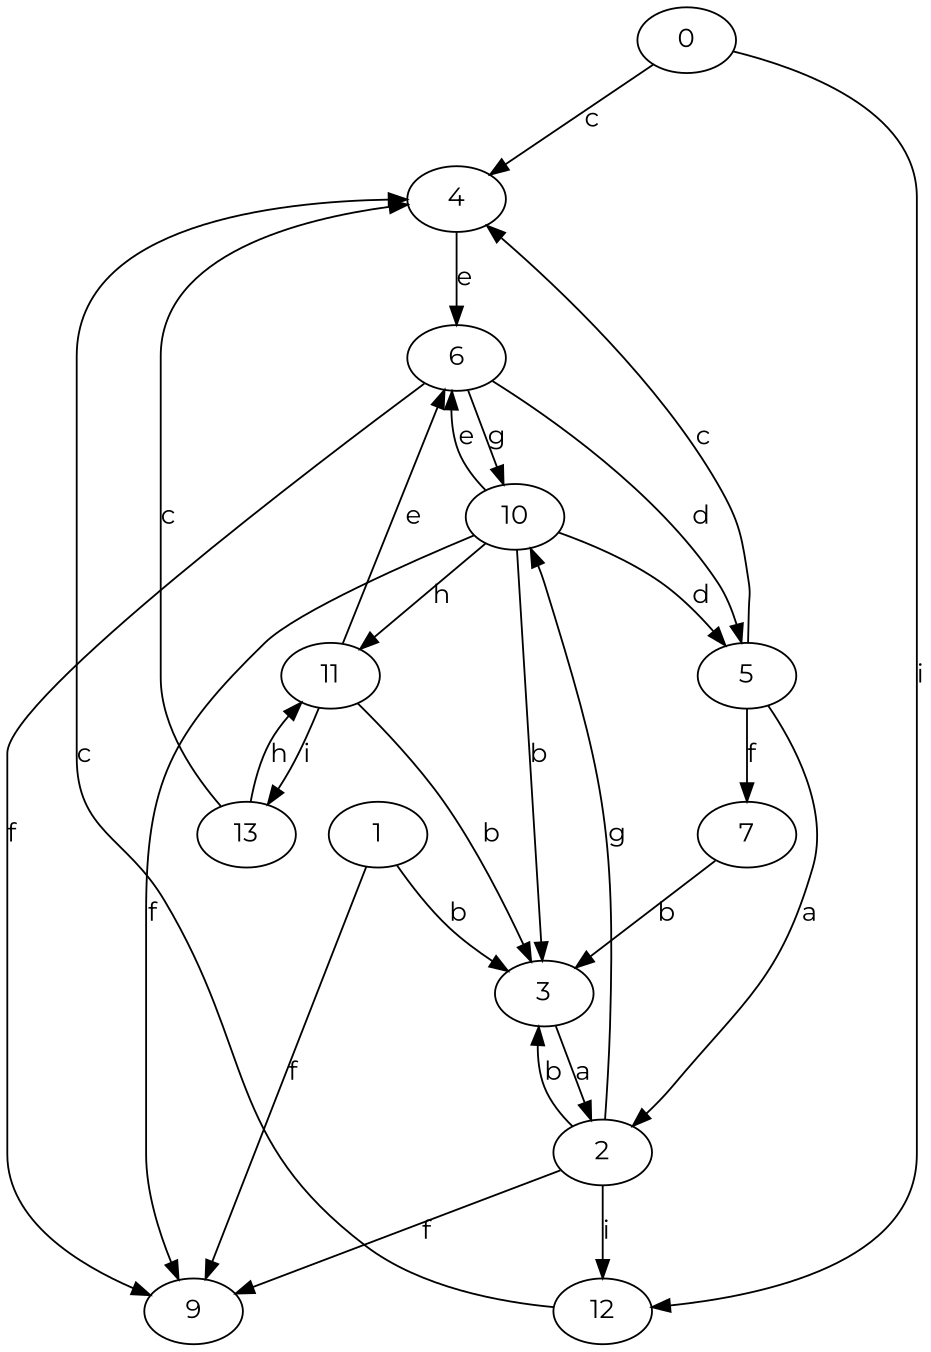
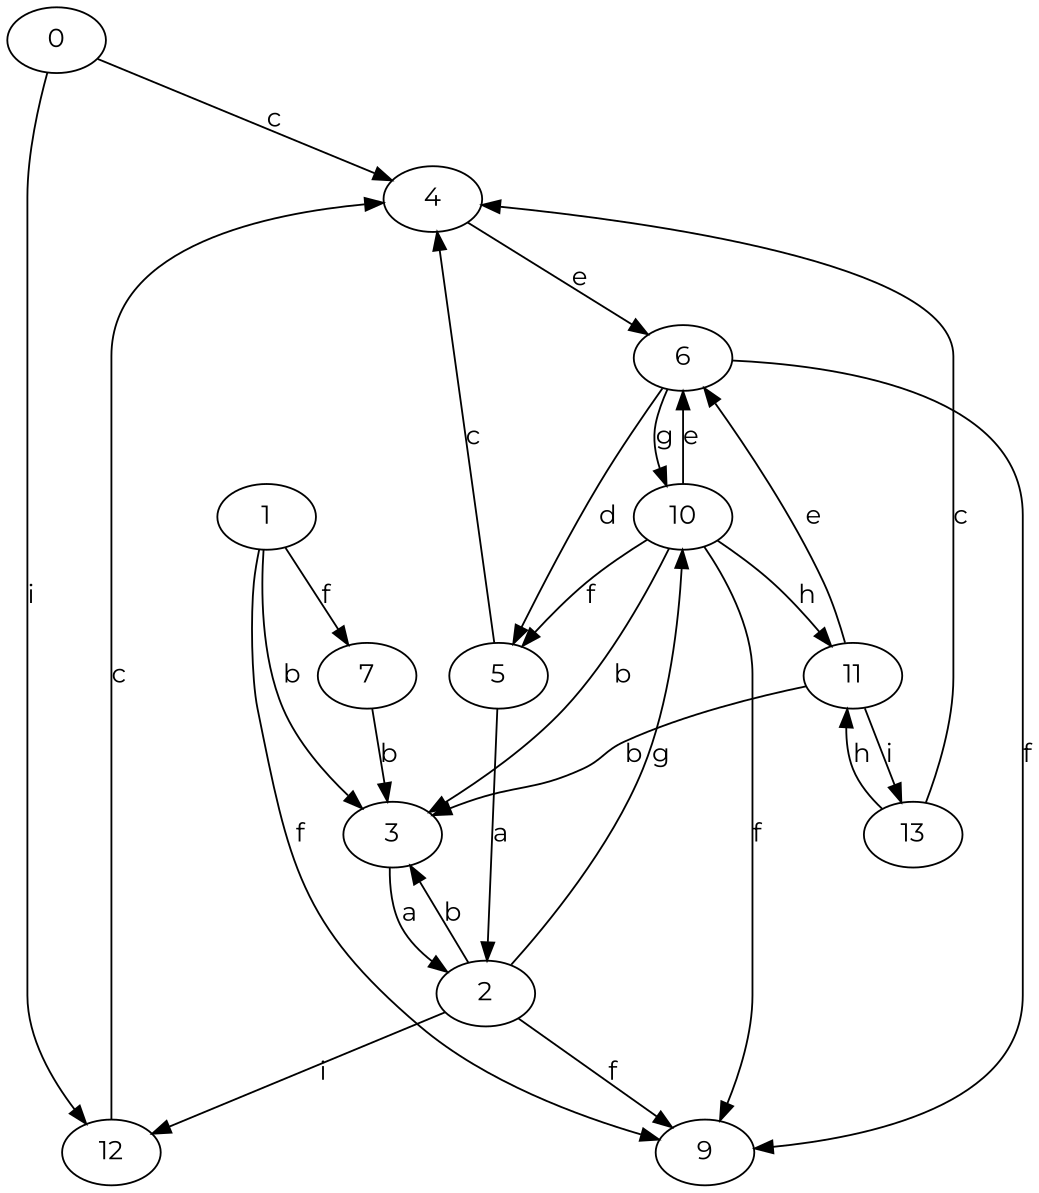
edge "10" -> "5": label "d" -> "f"
edge "5" -> "7": now "1" -> "7"
